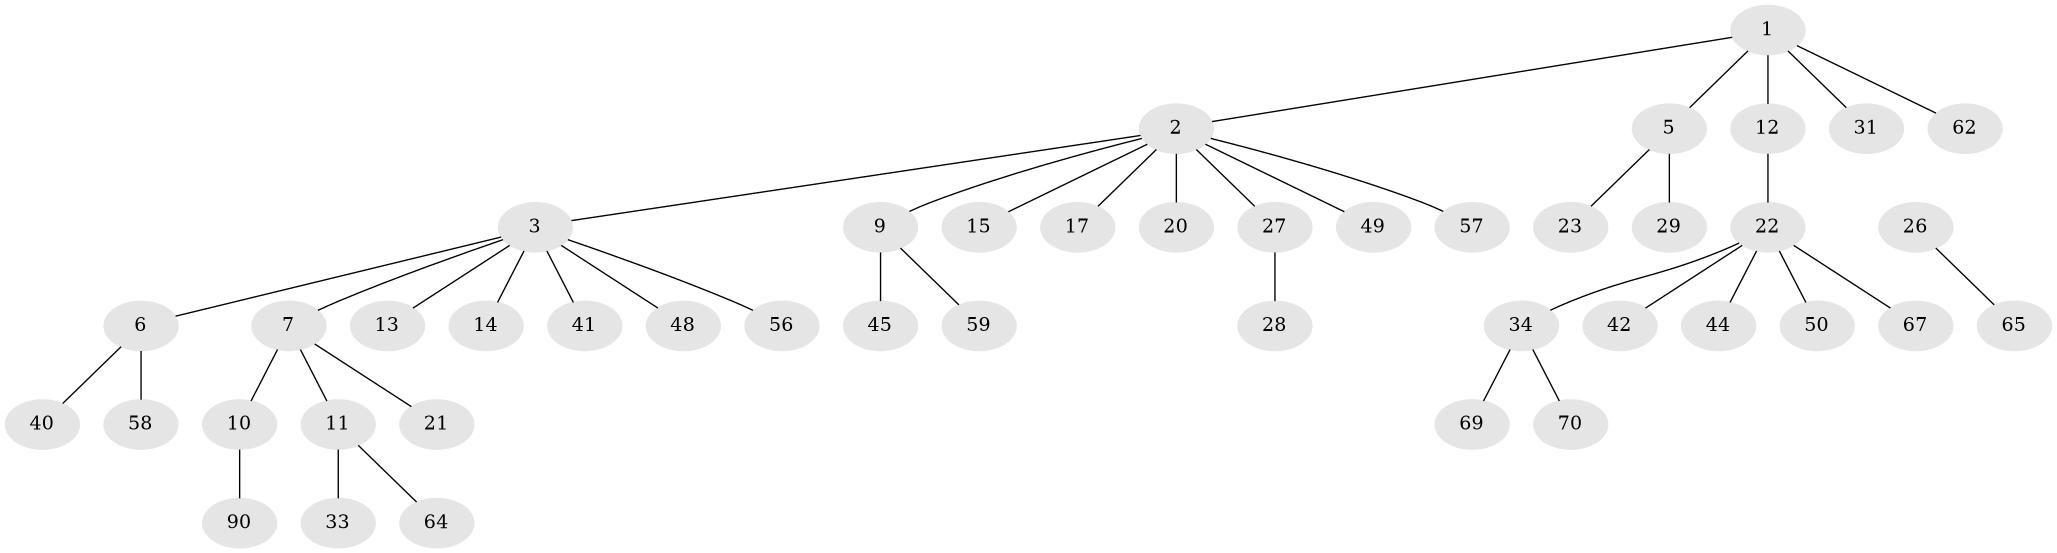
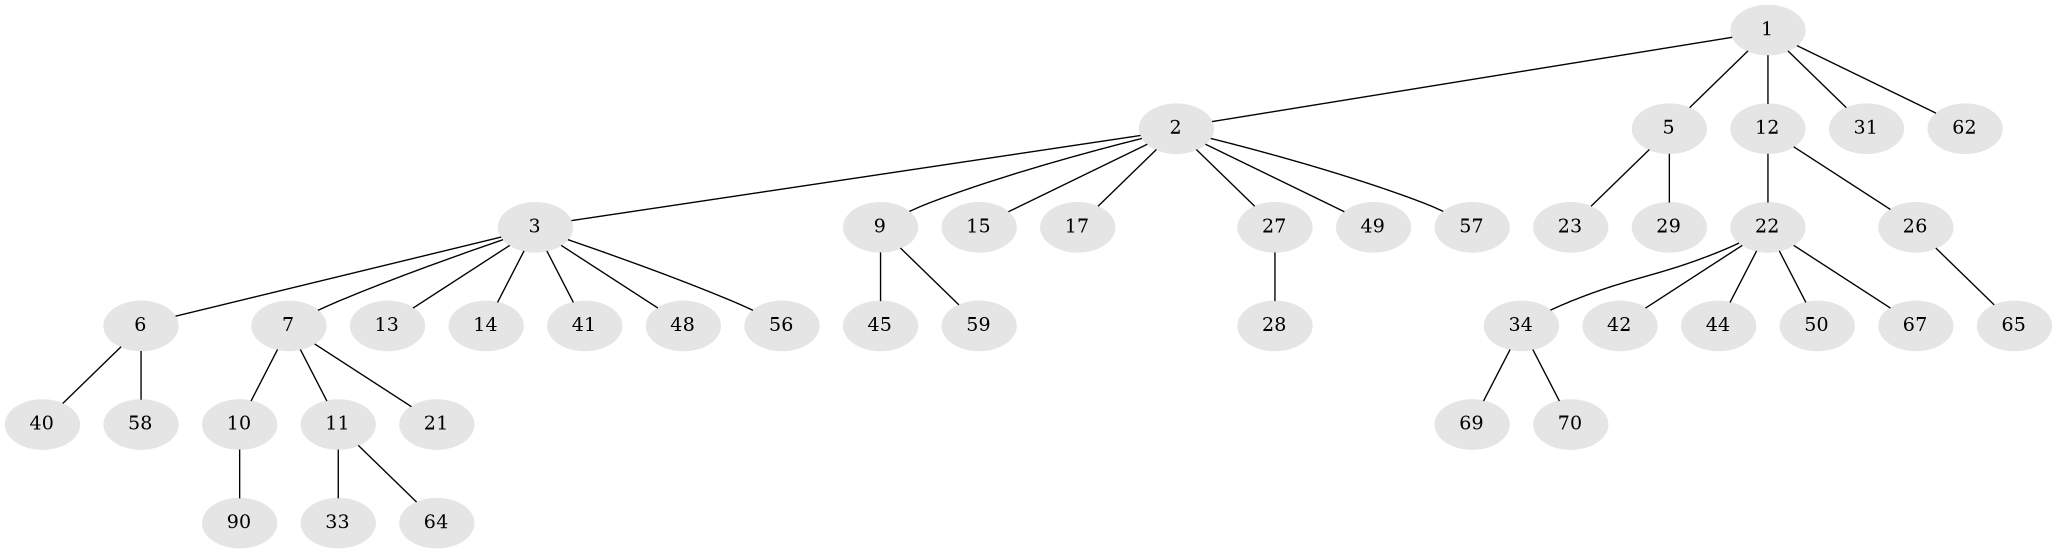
edge "12" -- "26": added
node "20": removed
